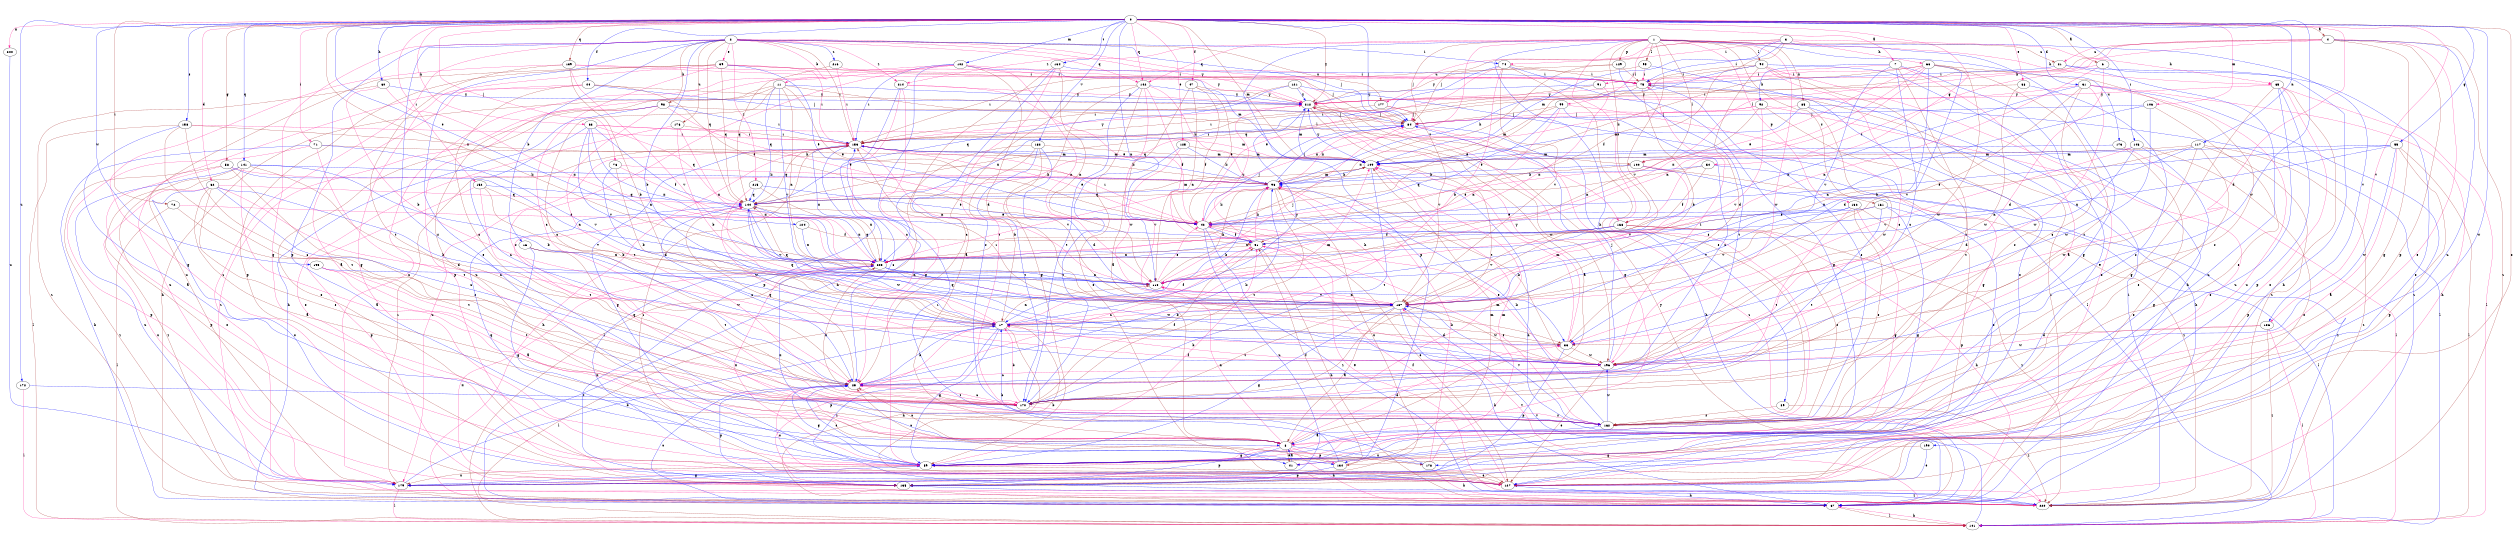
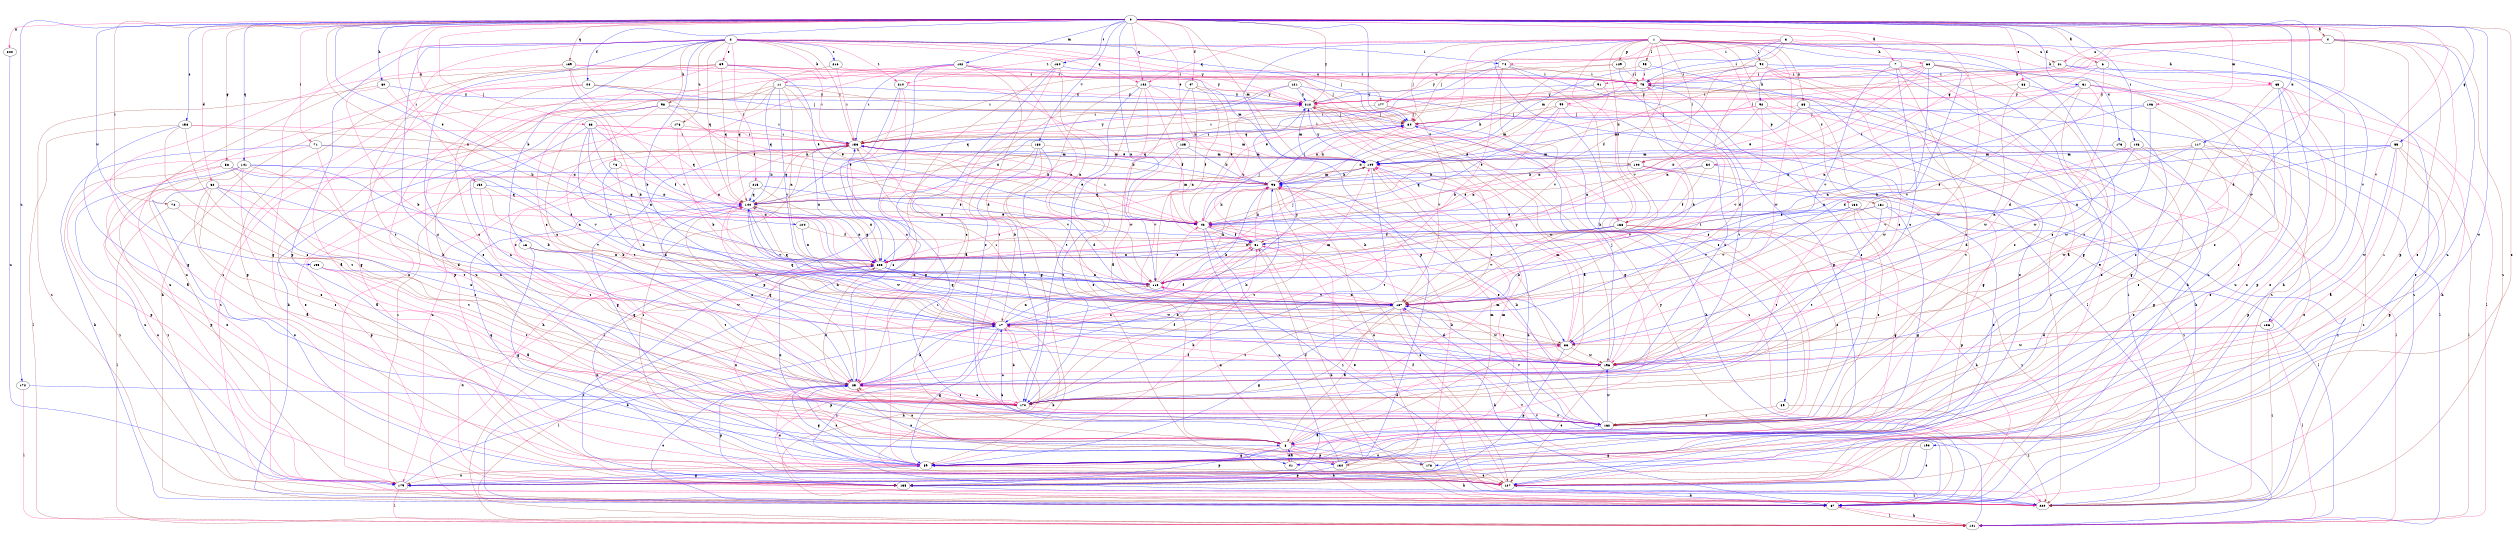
edge "4" -> "59": label "g" -> "r"
edge "8" -> "41": color brown -> deeppink
